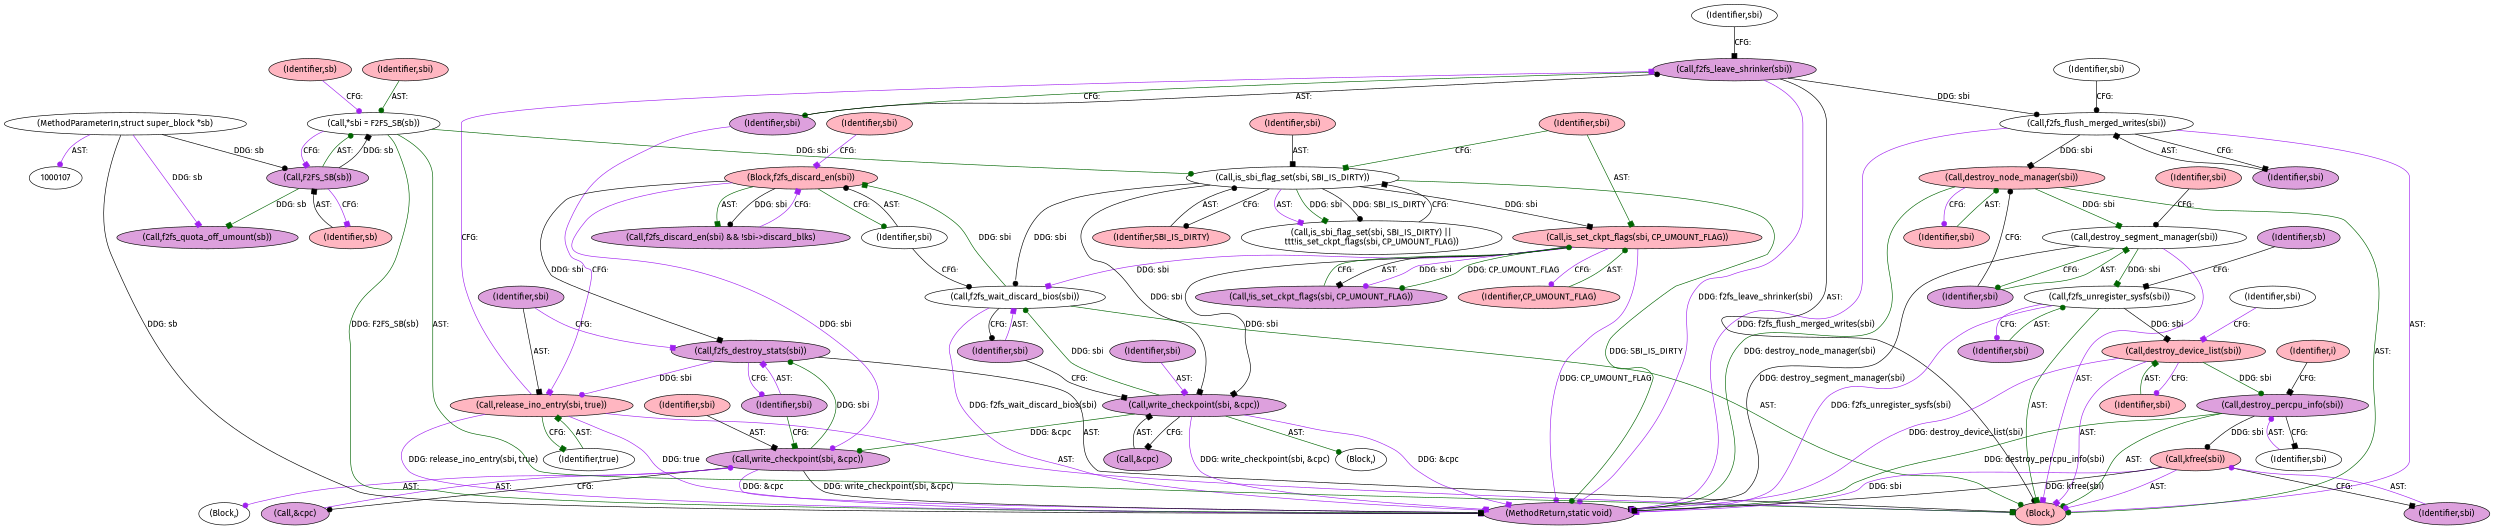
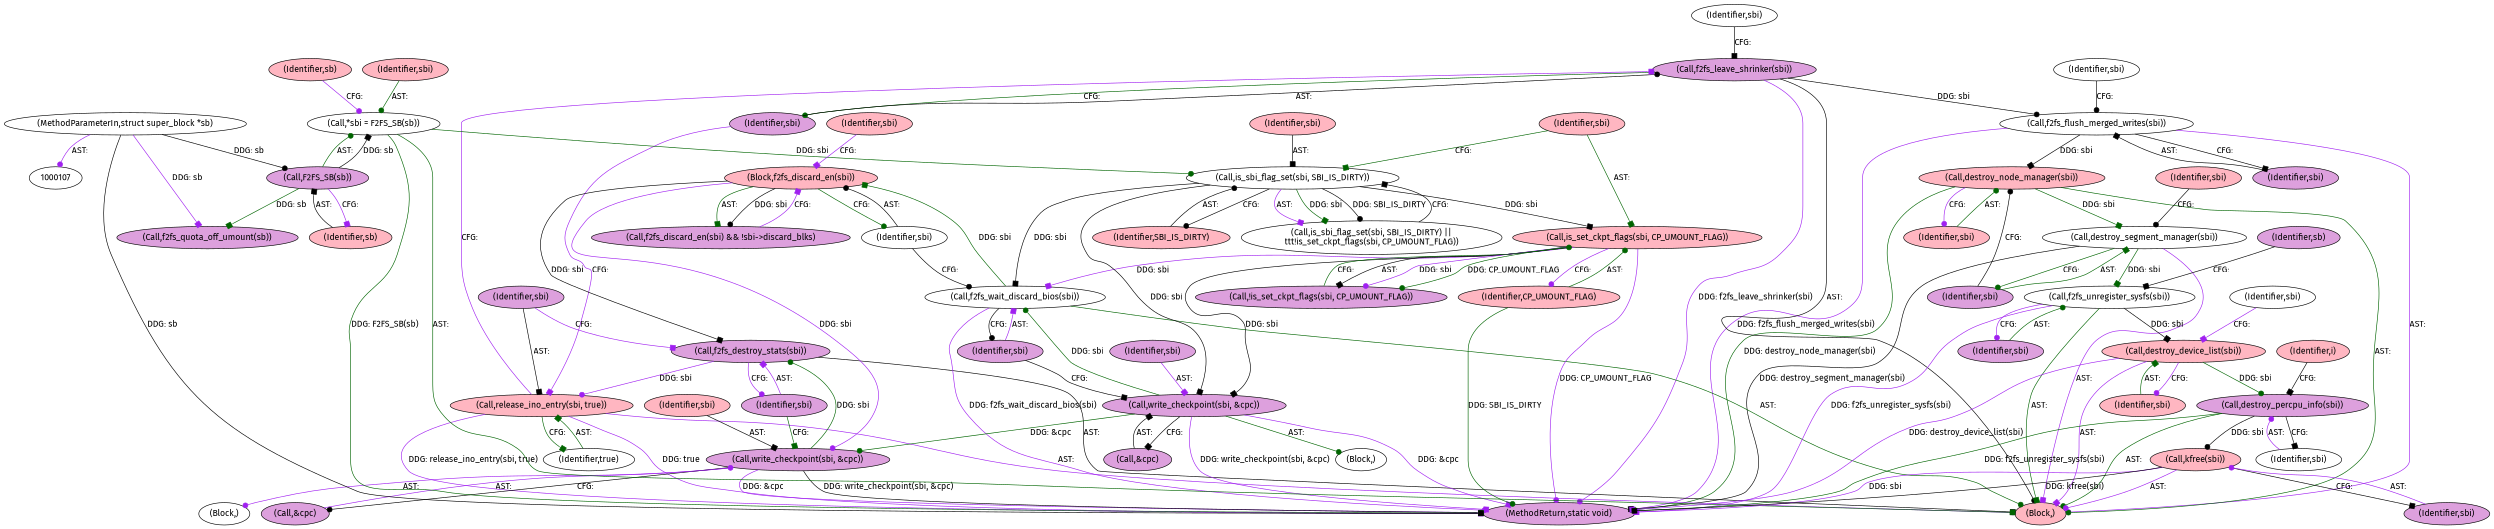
edge "(Call,*sbi = F2FS_SB(sb))" -> "(Call,F2FS_SB(sb))": removed, label "CFG:"
edge "(Call,is_sbi_flag_set(sbi, SBI_IS_DIRTY))" -> "(Call,f2fs_wait_discard_bios(sbi))": arrowhead dot -> box
edge "(Call,is_sbi_flag_set(sbi, SBI_IS_DIRTY))" -> "(MethodReturn,static void)": now "(Identifier,CP_UMOUNT_FLAG)" -> "(MethodReturn,static void)"
edge "(Call,destroy_percpu_info(sbi))" -> "(MethodReturn,static void)": label "DDG: destroy_percpu_info(sbi)" -> "DDG: f2fs_unregister_sysfs(sbi)"
